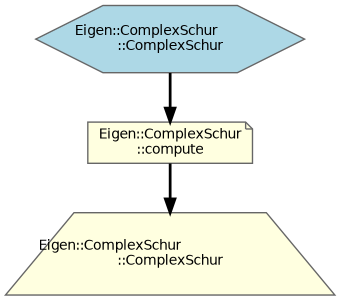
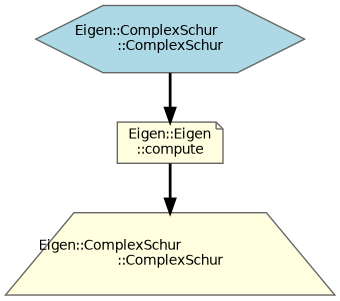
node "Eigen::ComplexSchur ::compute": label "Eigen::ComplexSchur ::compute" -> "Eigen::Eigen ::compute"
